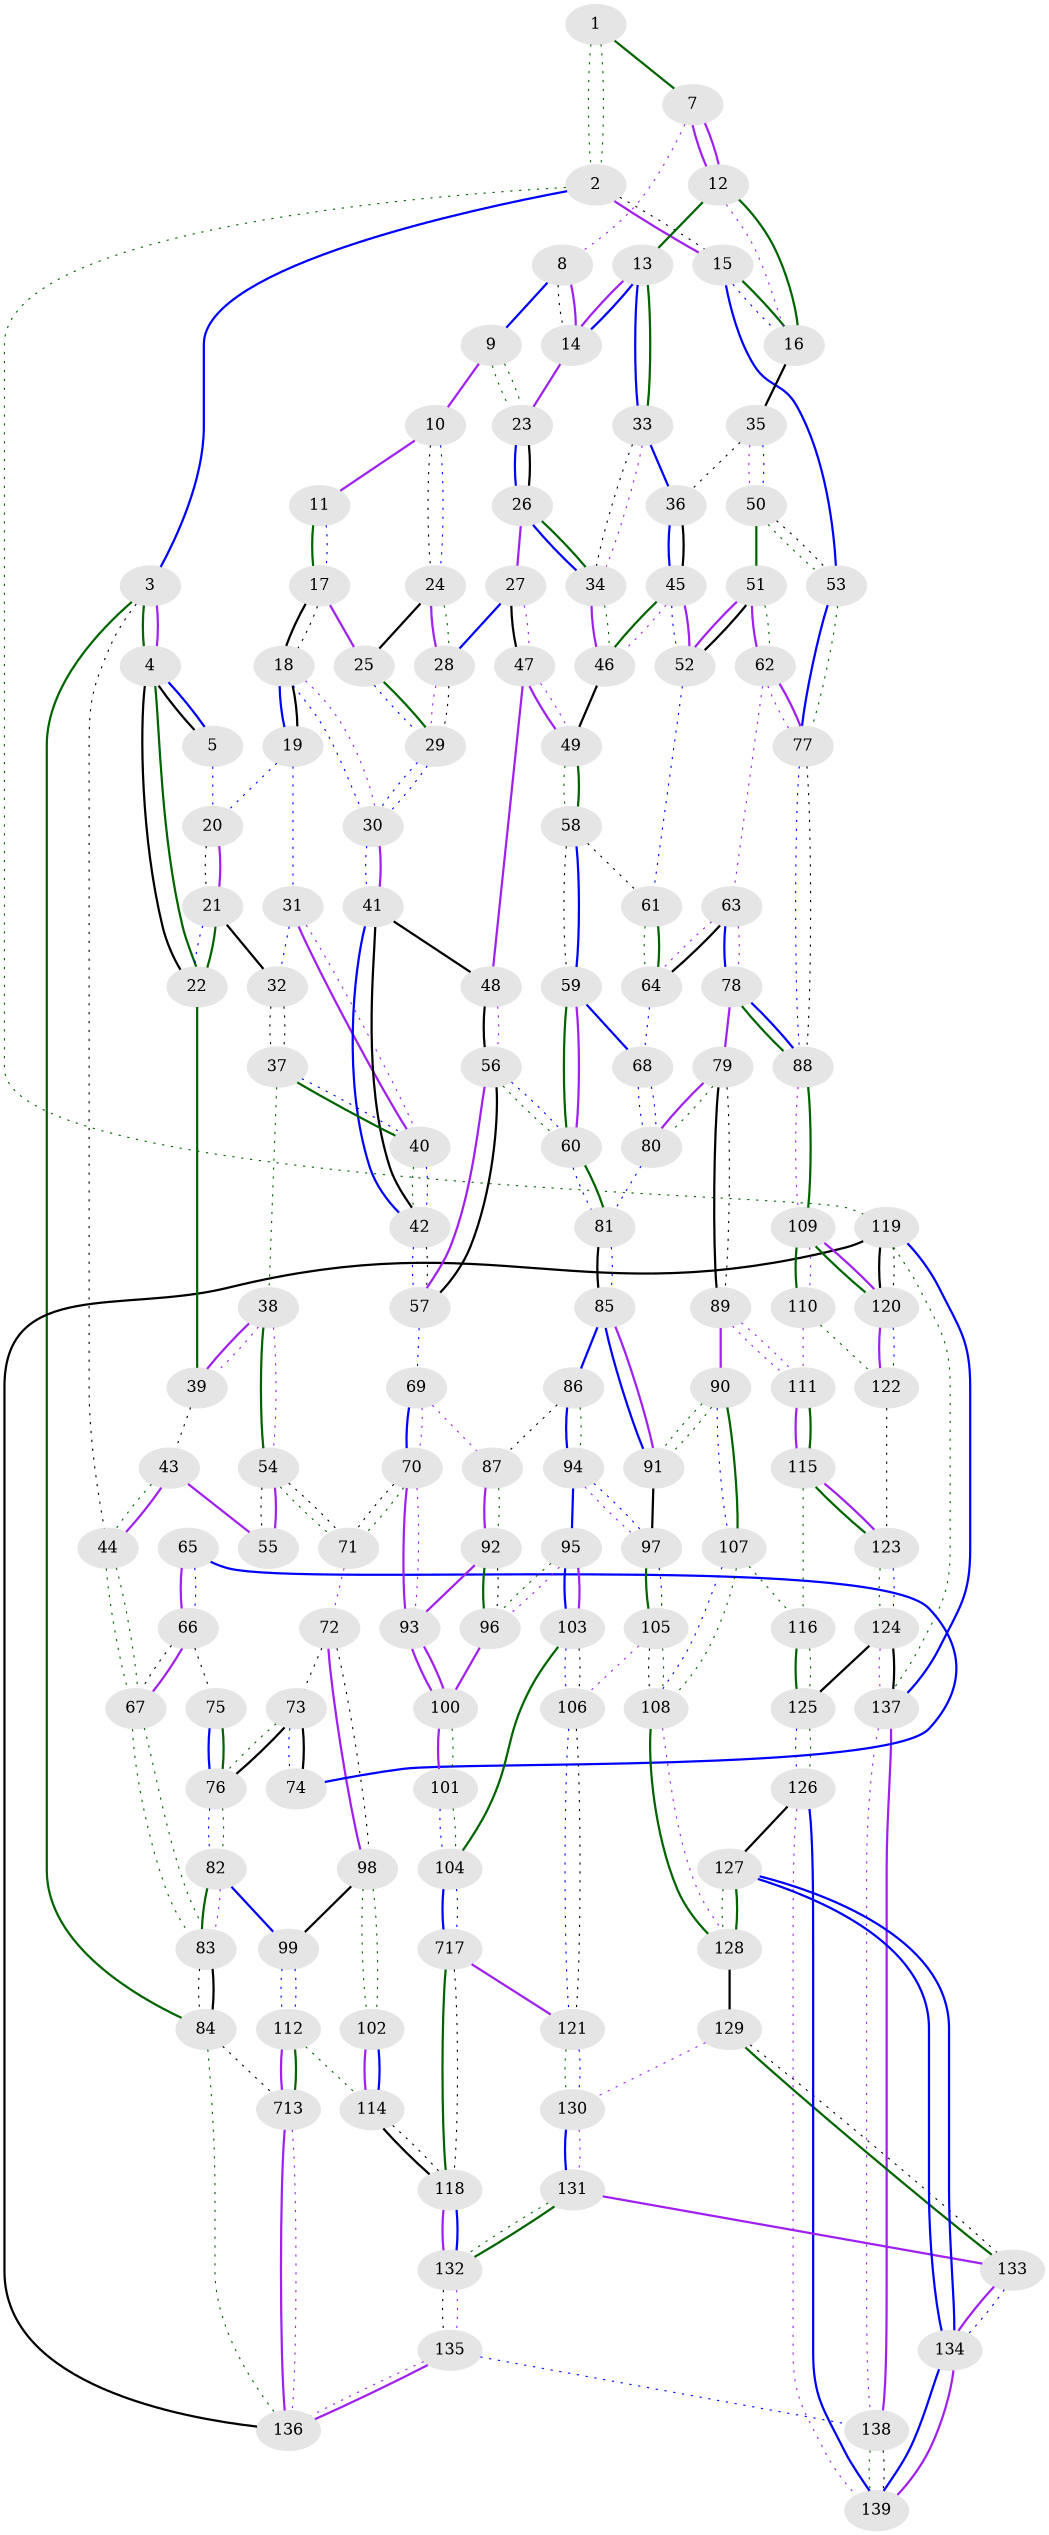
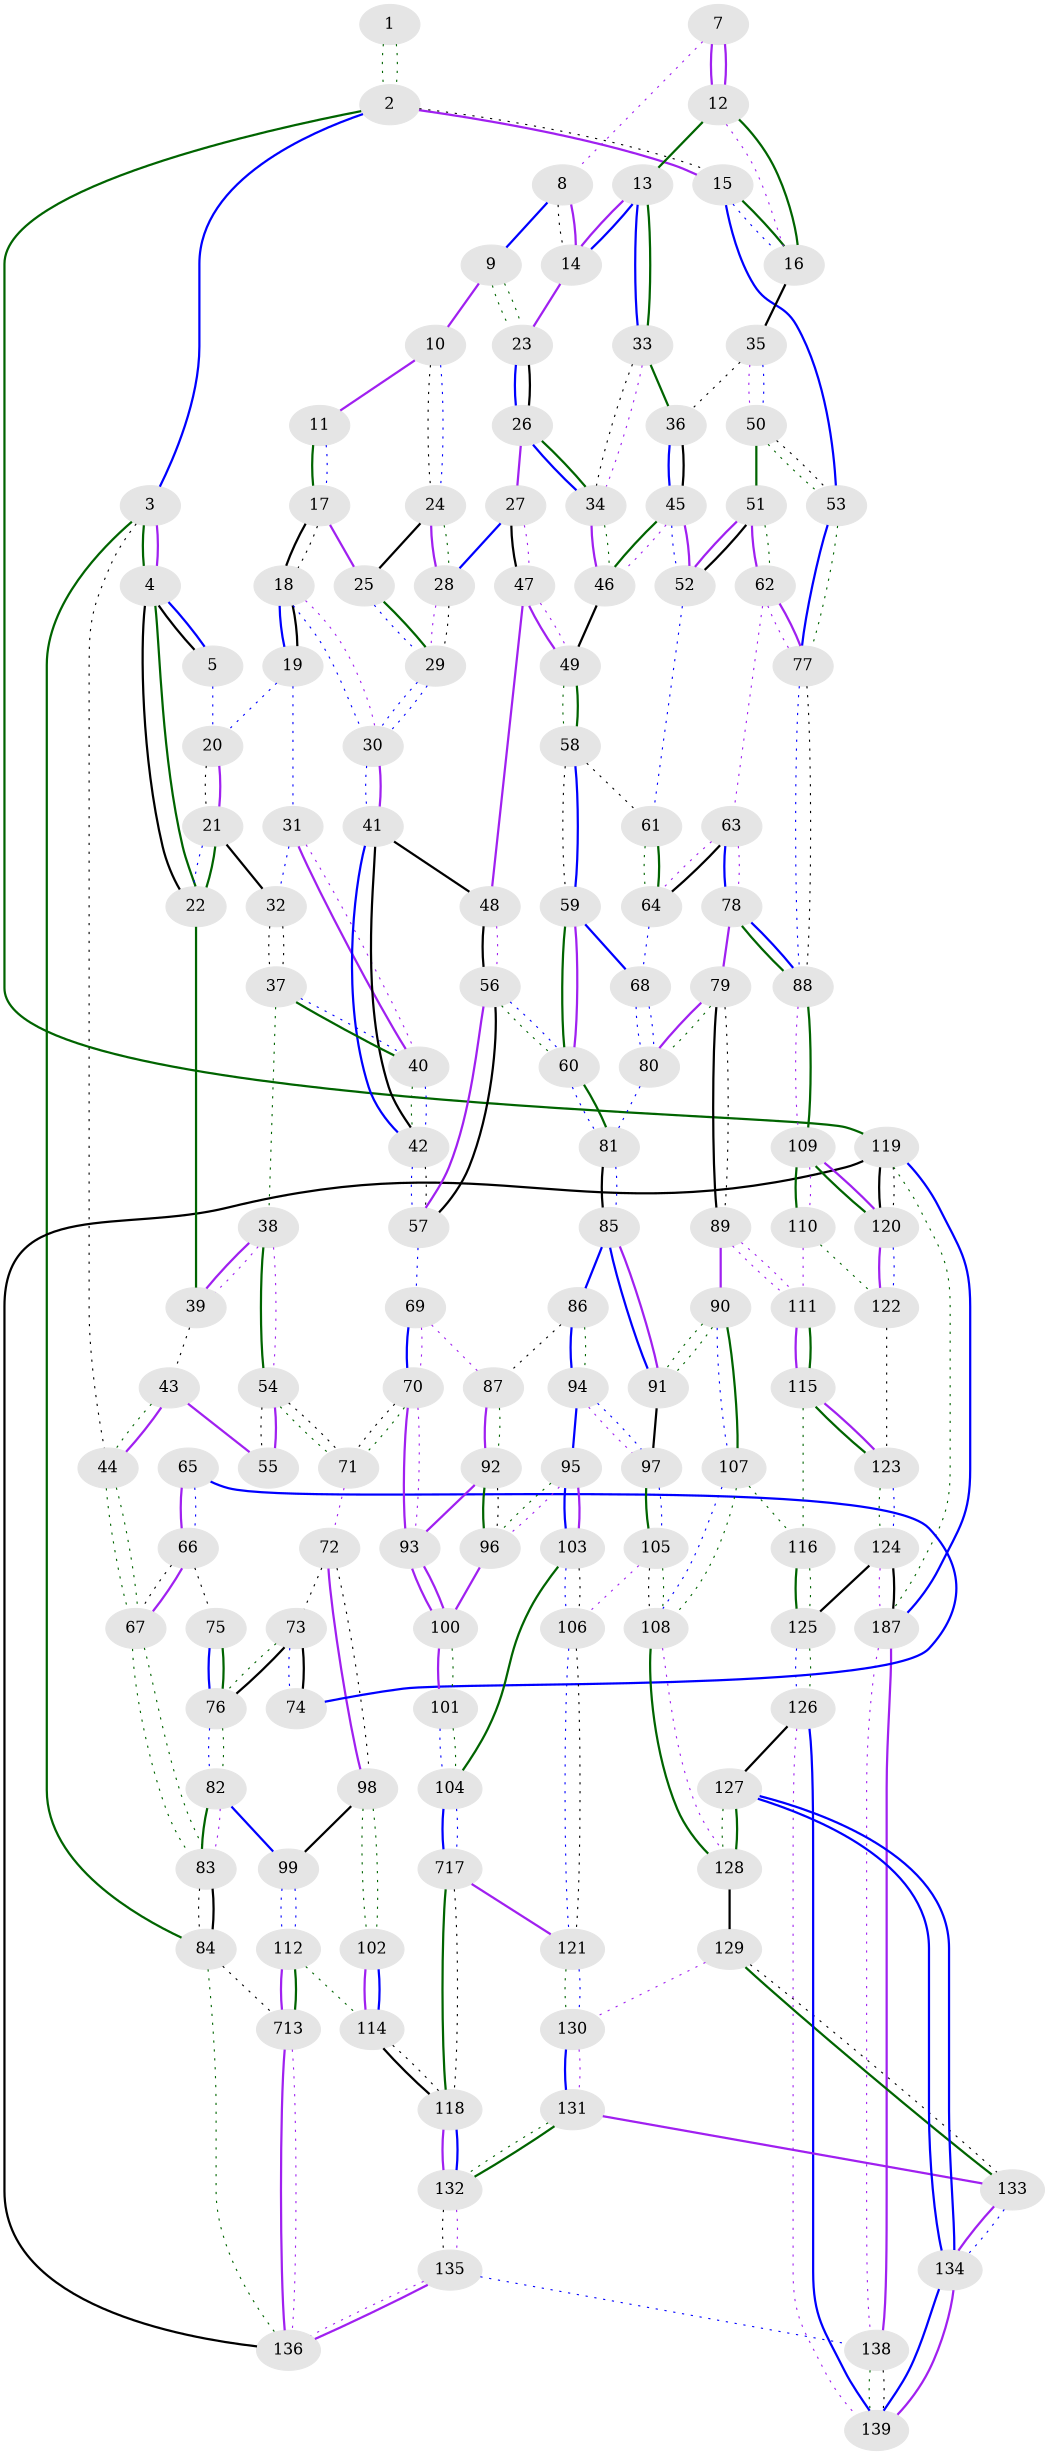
edge "1" -- "7": removed
edge "33" -- "36": color blue -> darkgreen
edge "2" -- "119": style dotted -> bold
node "137": label "137" -> "187"
